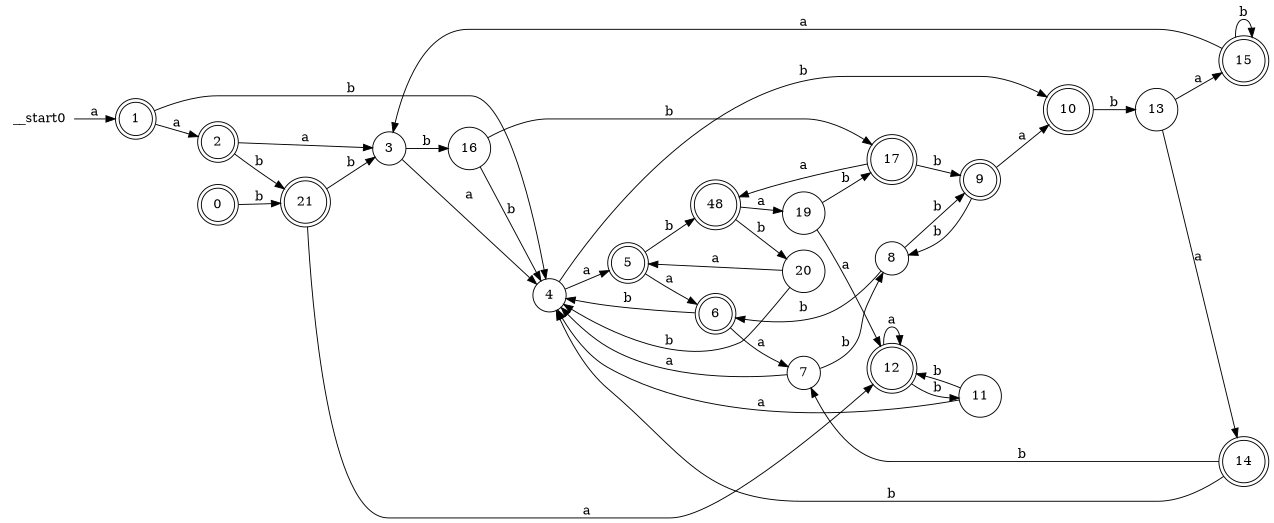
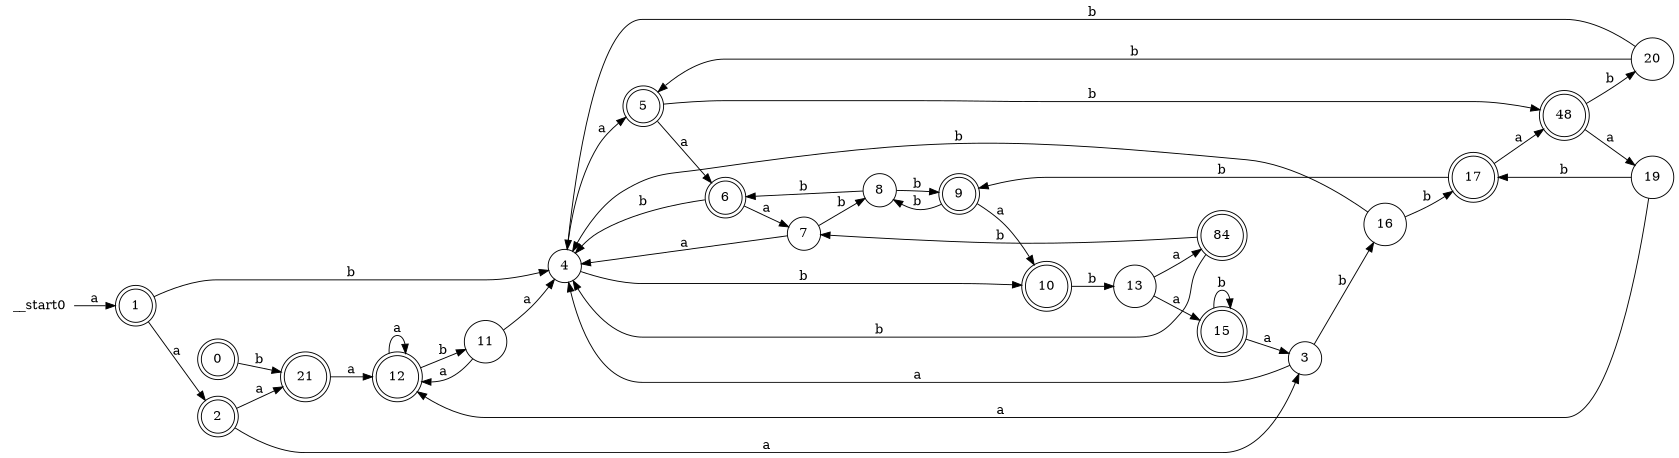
edge "2" -> "21": label "b" -> "a"
edge "21" -> "3": removed, label "b"
edge "20" -> "5": label "a" -> "b"
edge "11" -> "12": label "b" -> "a"
node "14": label "14" -> "84"
